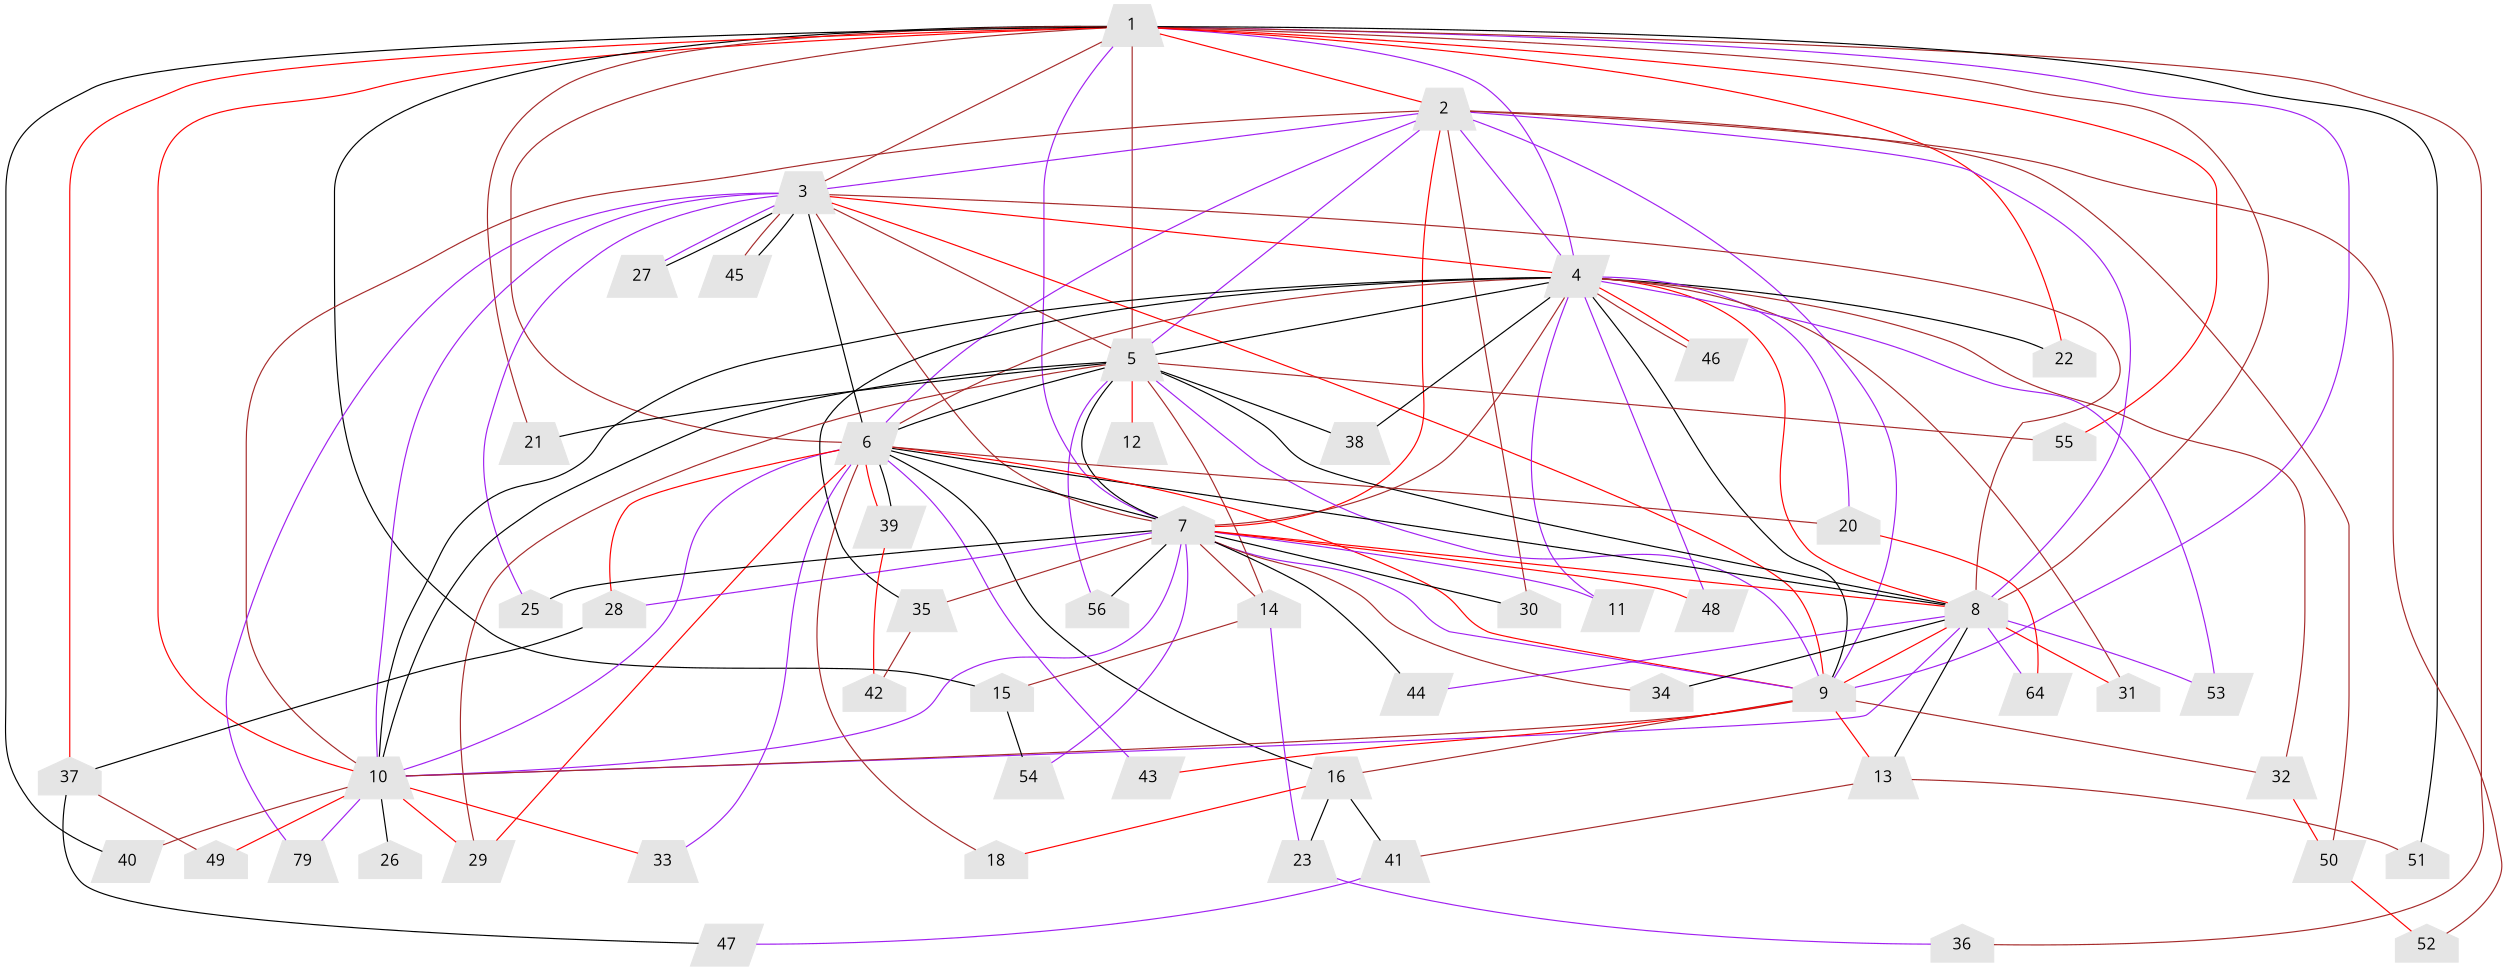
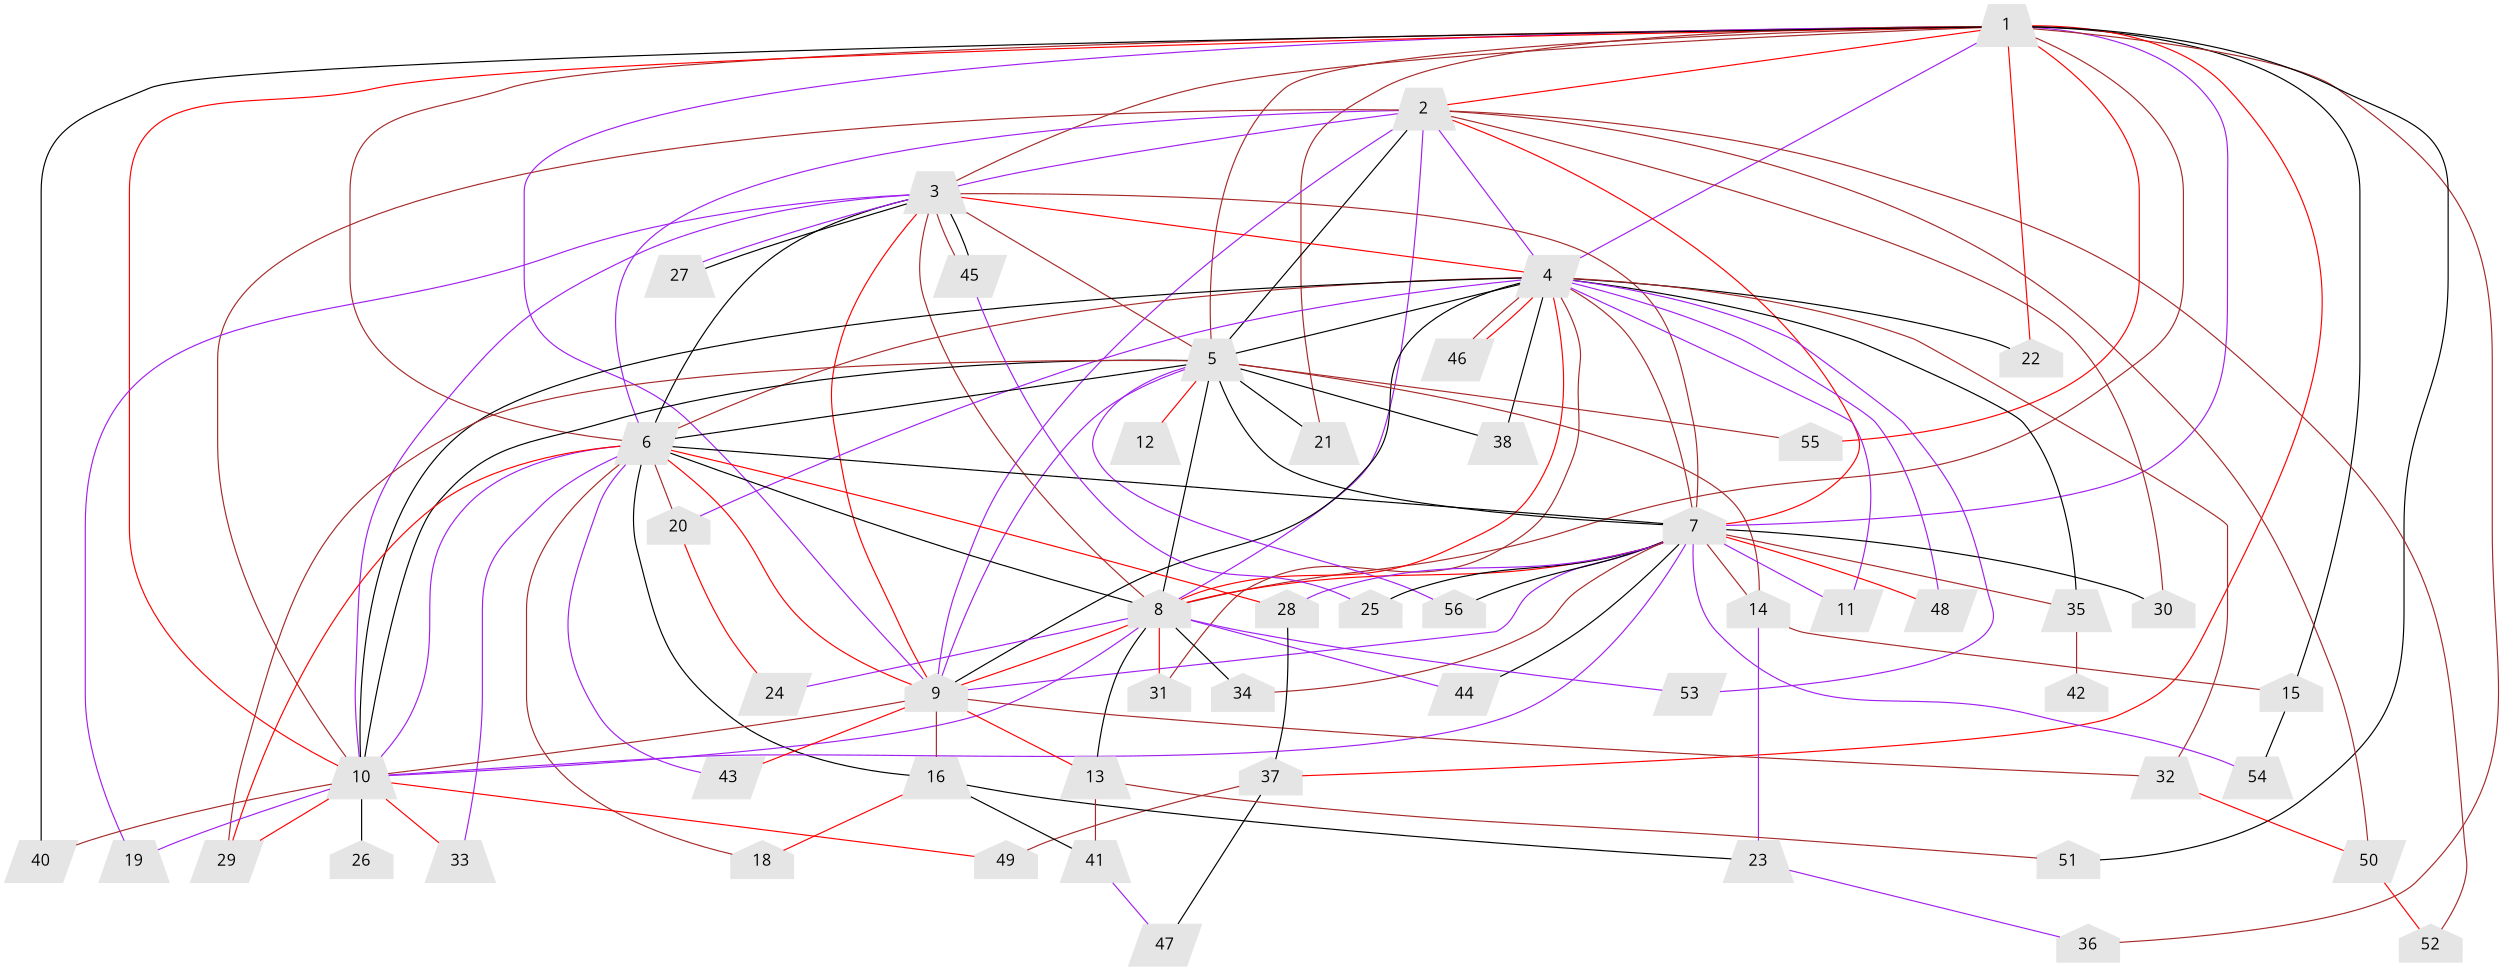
edge "2" -- "5": color purple -> black
edge "3" -- "25": now "45" -- "25"
node "39": removed
node "64": label "64" -> "24"
node "79": label "79" -> "19"
